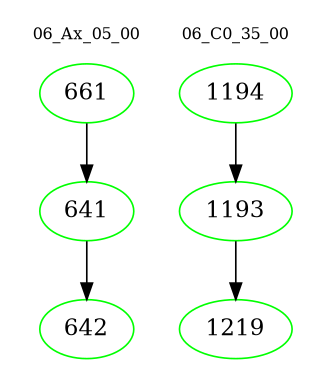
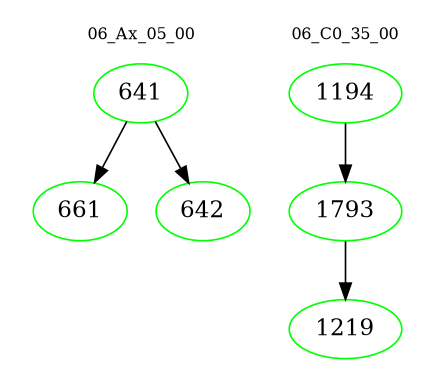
edge "661" -> "641": reversed
node "1193": label "1193" -> "1793"
